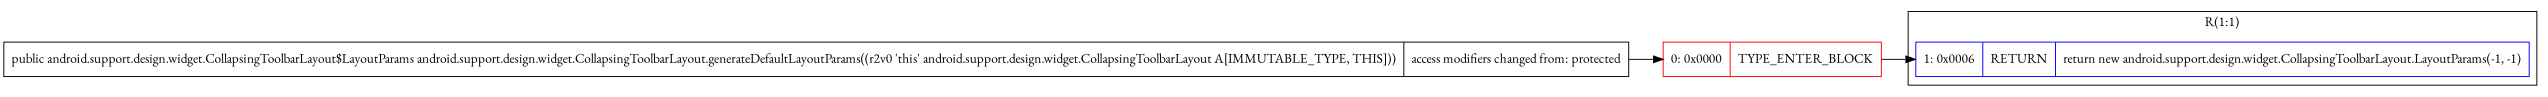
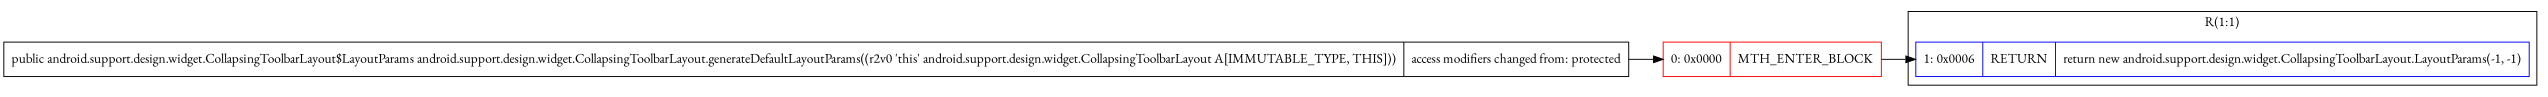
node "0: 0x0000": text "TYPE_ENTER_BLOCK" -> "MTH_ENTER_BLOCK"
